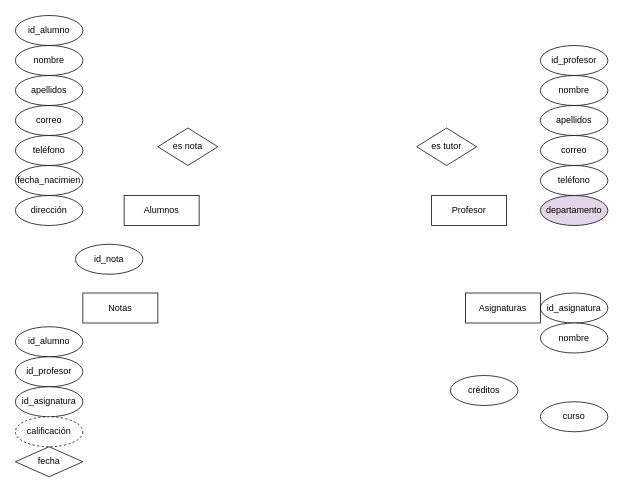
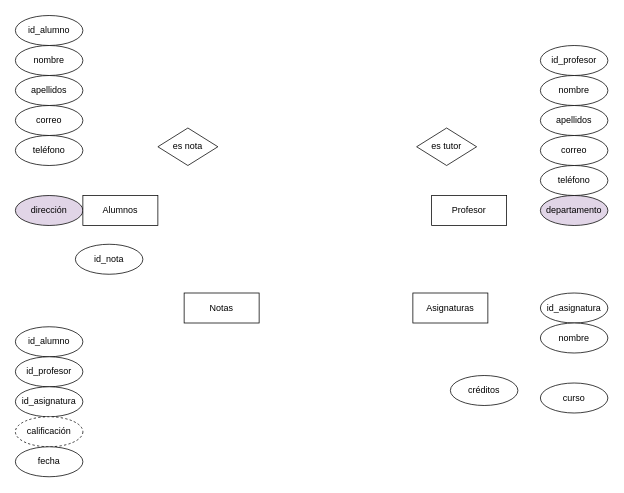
node "fecha_nacimien": removed
node "dirección": fillcolor #ffffff -> #e1d5e7
node "Alumnos": moved (162, 210) -> (120, 210)
node "Notas": moved (120, 308) -> (222, 308)
node "Asignaturas": moved (503, 308) -> (450, 308)
node "curso": moved (574, 417) -> (574, 398)
node "fecha": shape diamond -> ellipse
